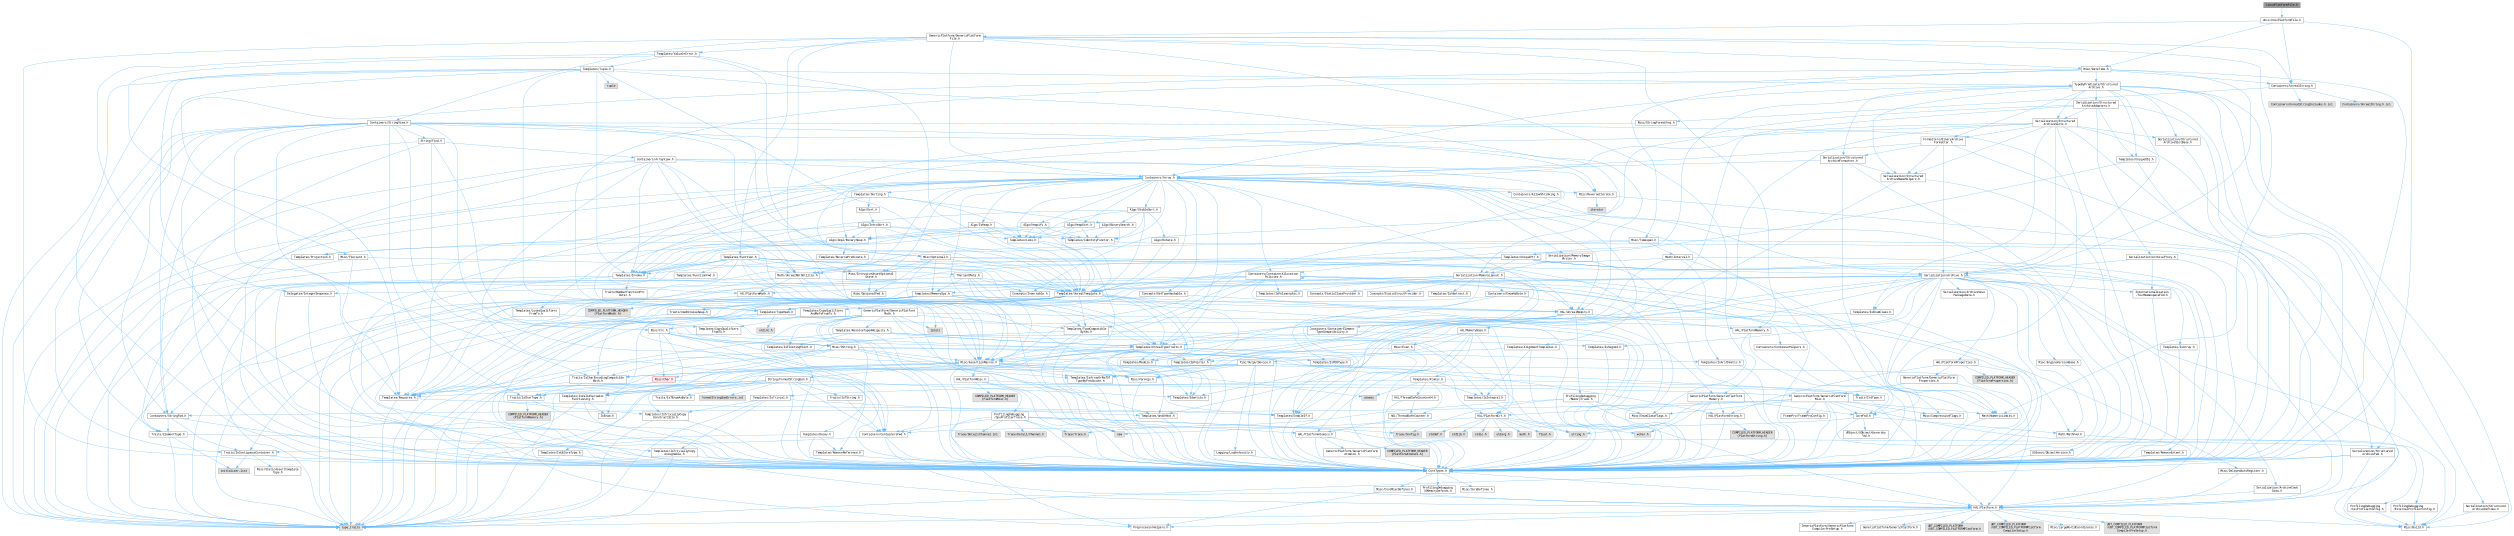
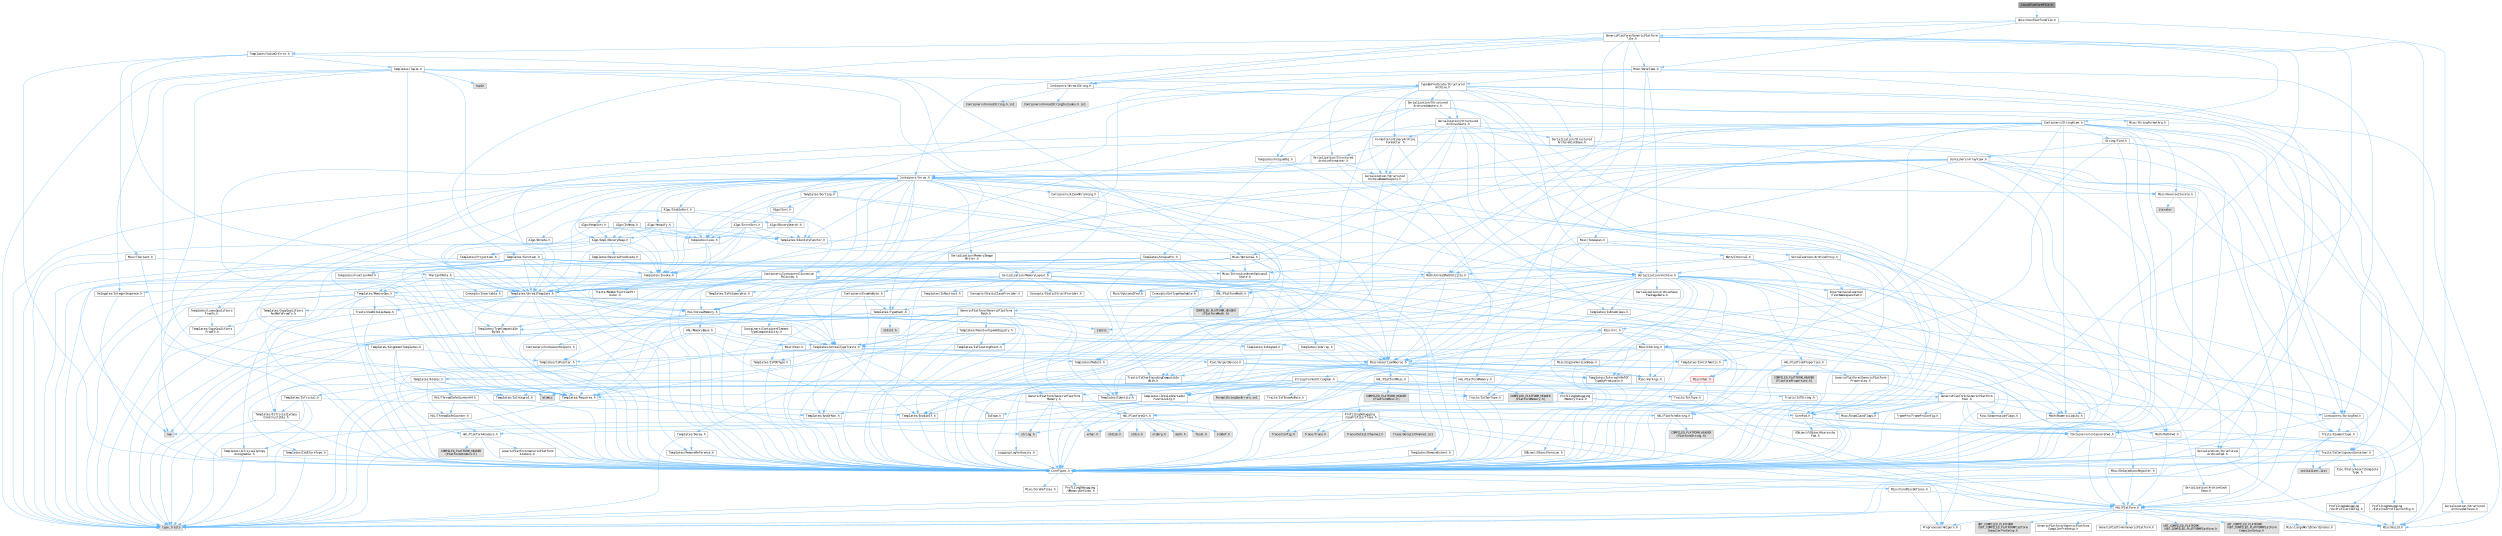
edge "Traits/IsCharType.h" -> "COMPILED_PLATFORM_HEADER (PlatformMemory.h)": now "HAL/PlatformMemory.h" -> "COMPILED_PLATFORM_HEADER (PlatformMemory.h)"
